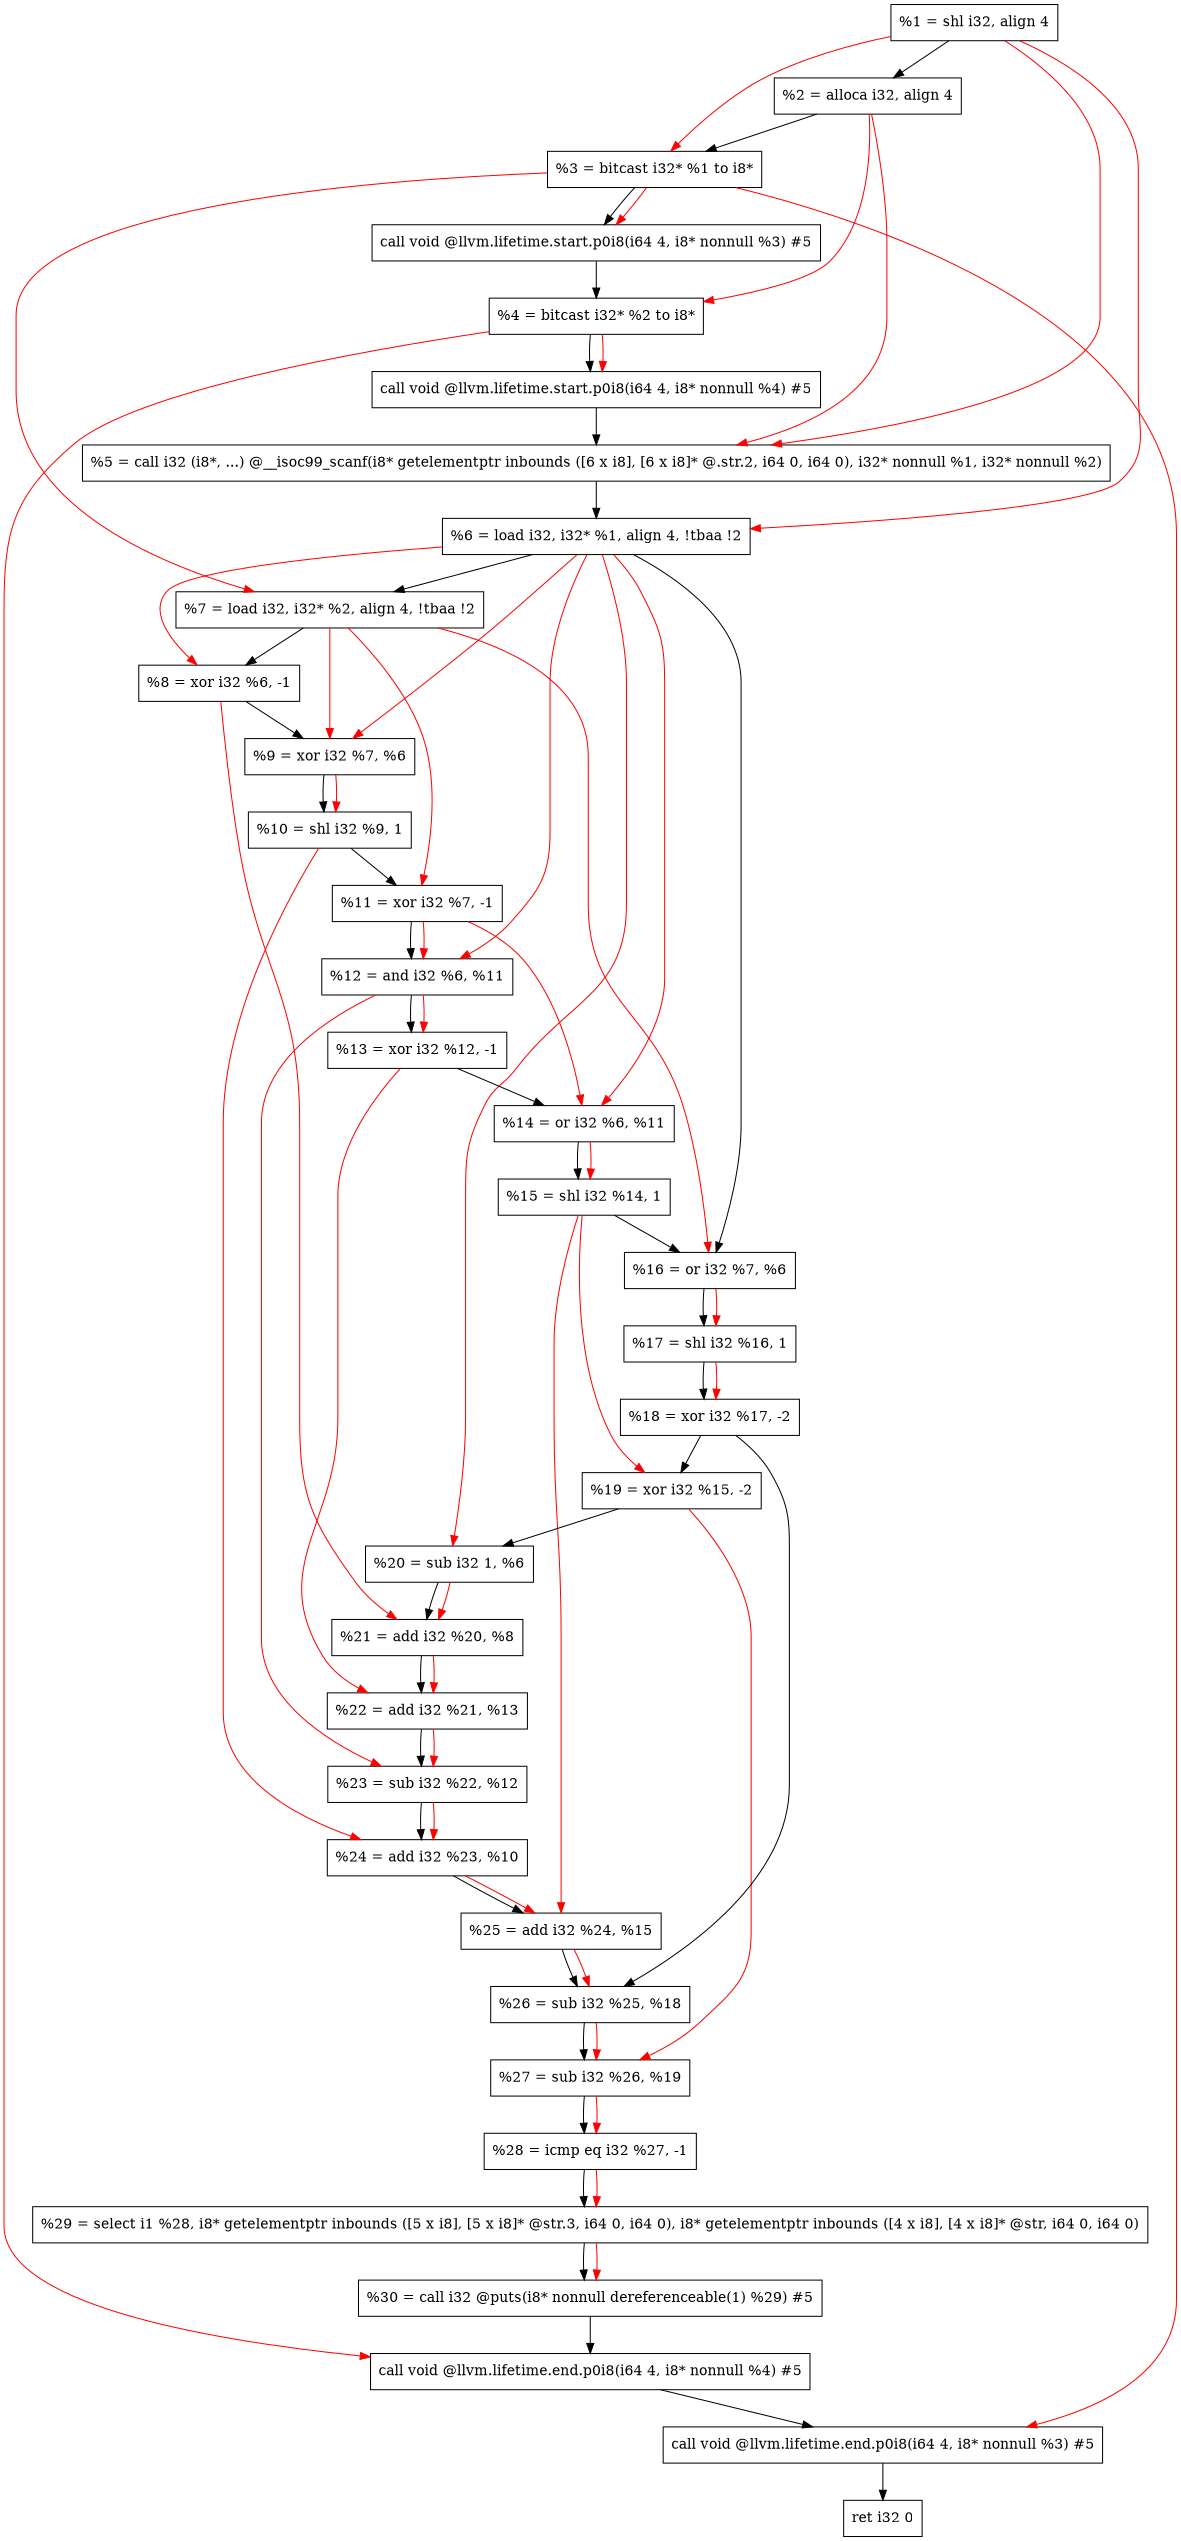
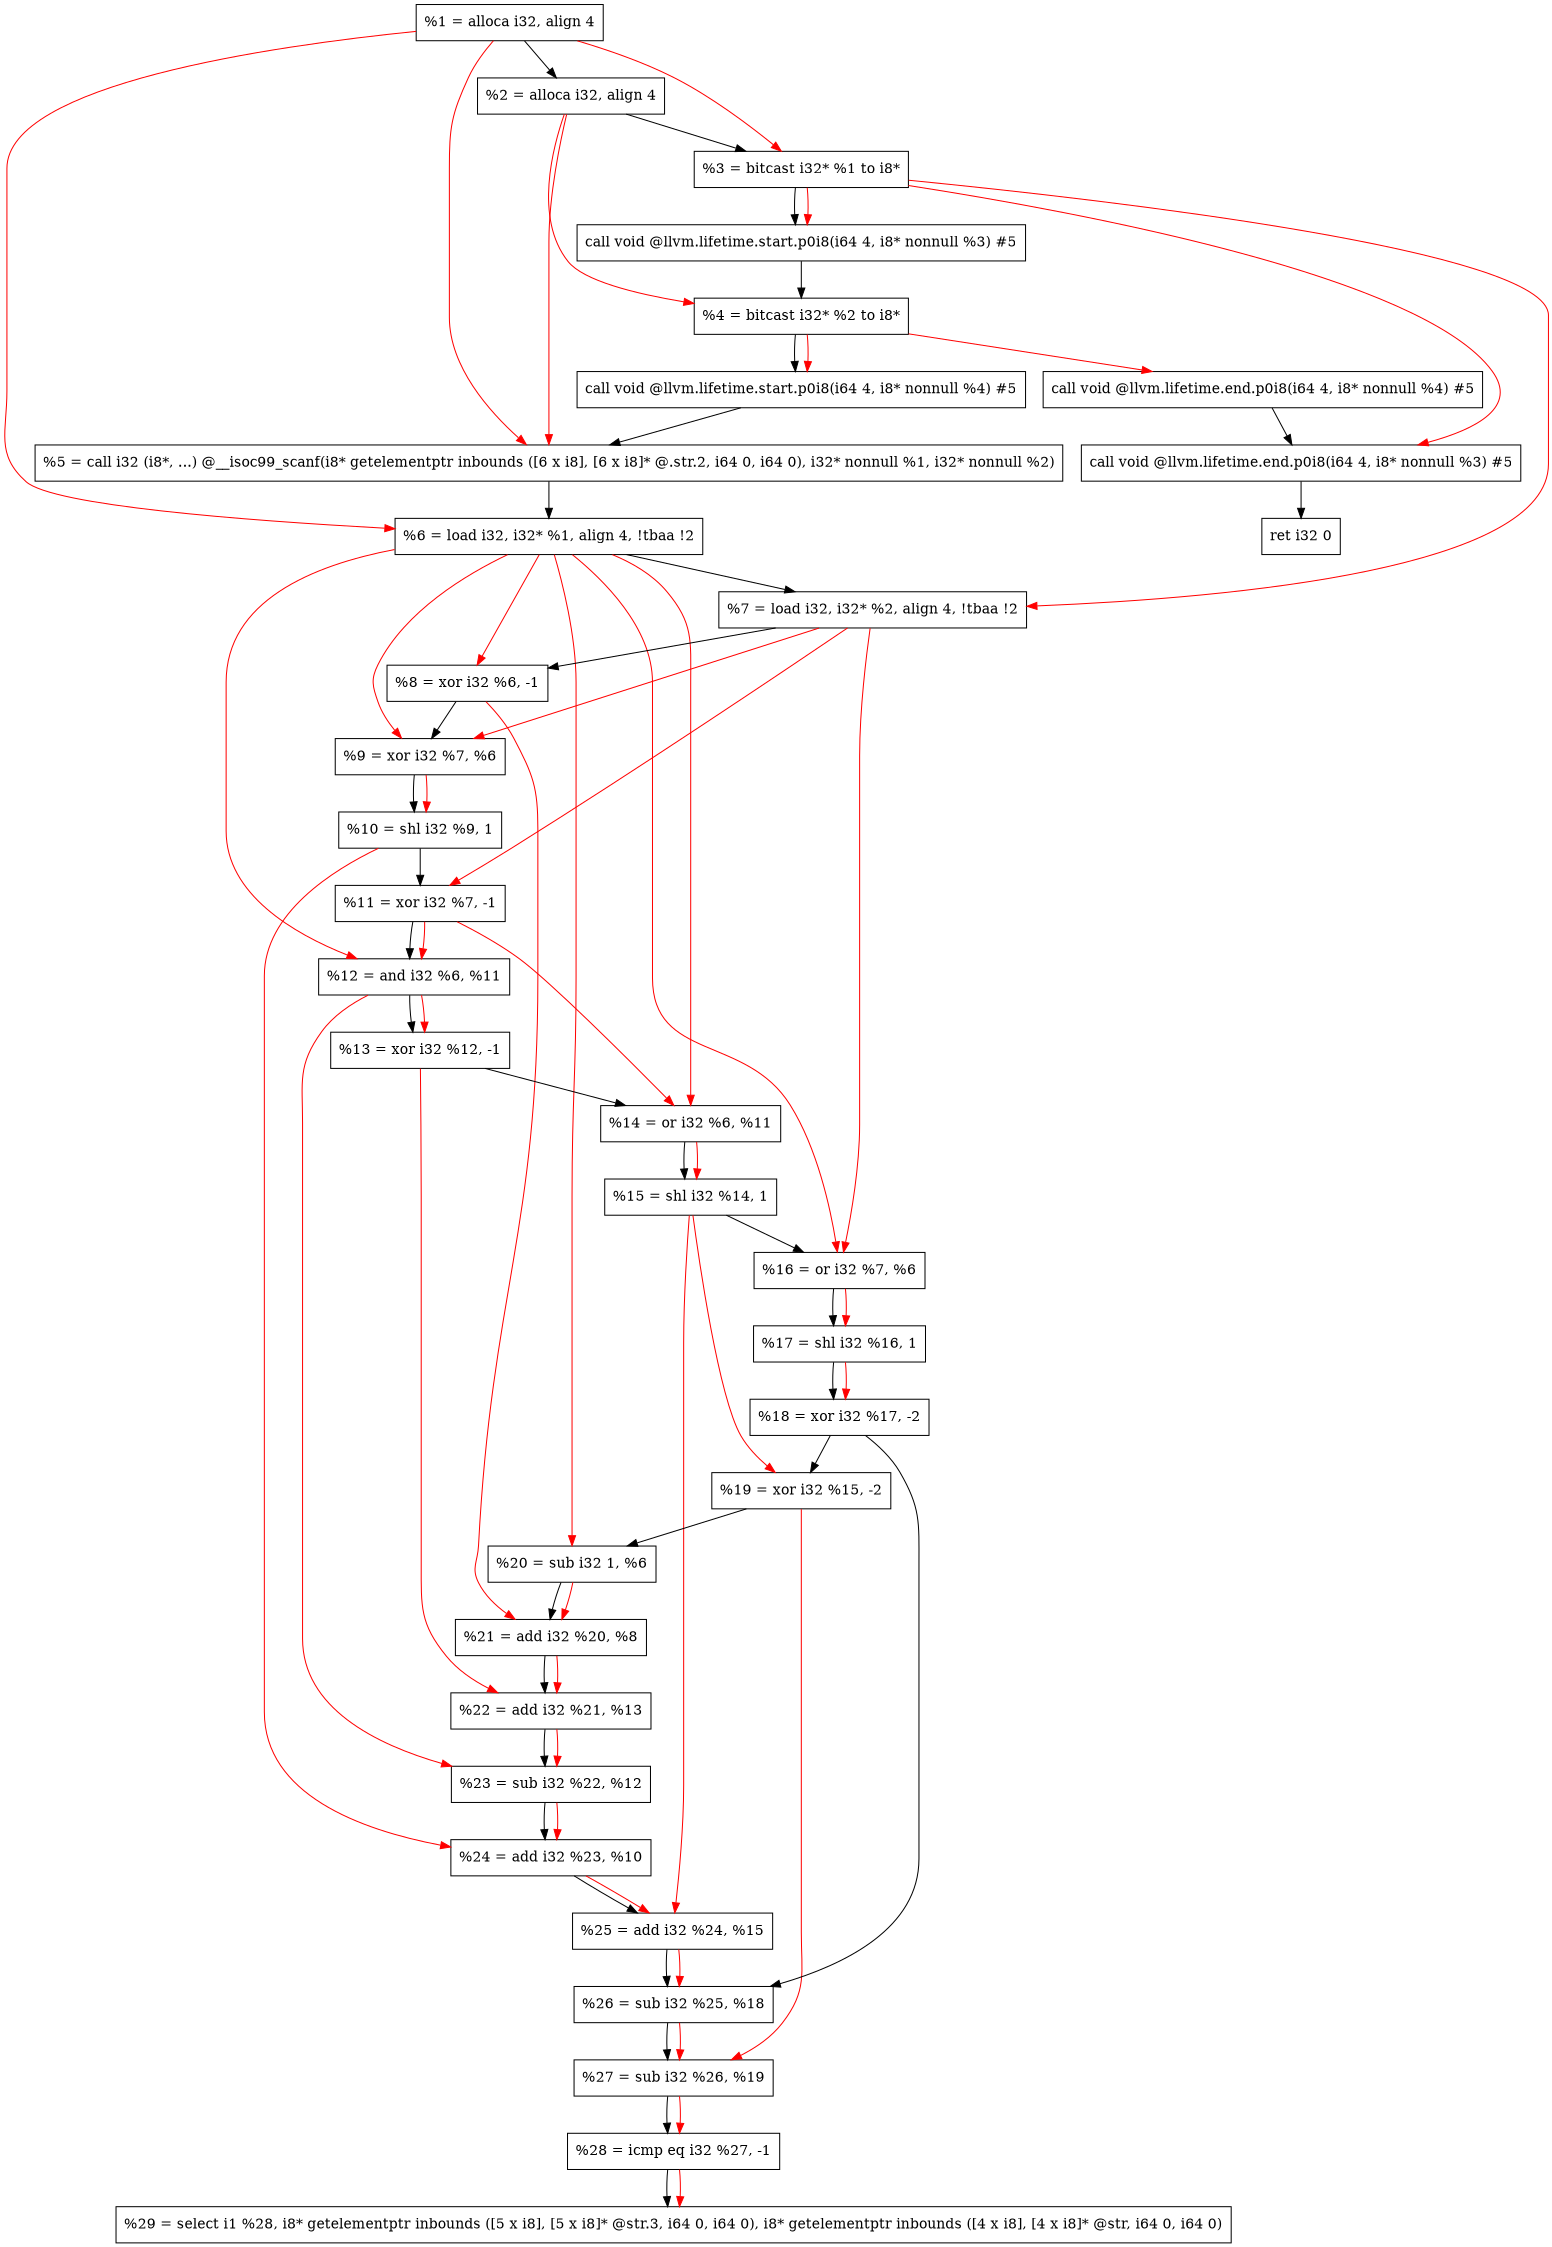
node "%1 = shl i32, align 4": label "%1 = shl i32, align 4" -> "%1 = alloca i32, align 4"
edge "%6 = load i32, i32* %1, align 4, !tbaa !2" -> "%16 = or i32 %7, %6": color black -> red
node "%30 = call i32 @puts(i8* nonnull dereferenceable(1) %29) #5": removed
